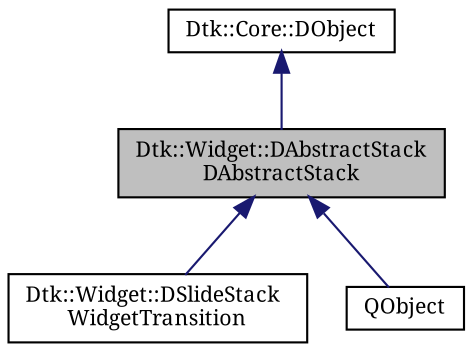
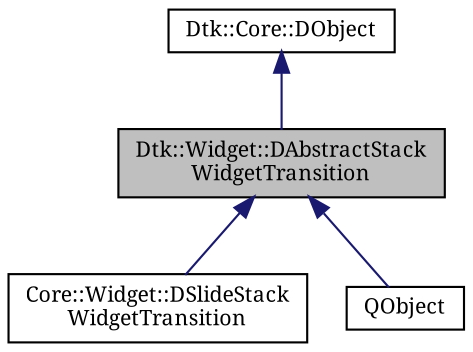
node "Dtk::Widget::DAbstractStack DAbstractStack": label "Dtk::Widget::DAbstractStack DAbstractStack" -> "Dtk::Widget::DAbstractStack WidgetTransition"
node "Dtk::Widget::DSlideStack WidgetTransition": label "Dtk::Widget::DSlideStack WidgetTransition" -> "Core::Widget::DSlideStack WidgetTransition"
